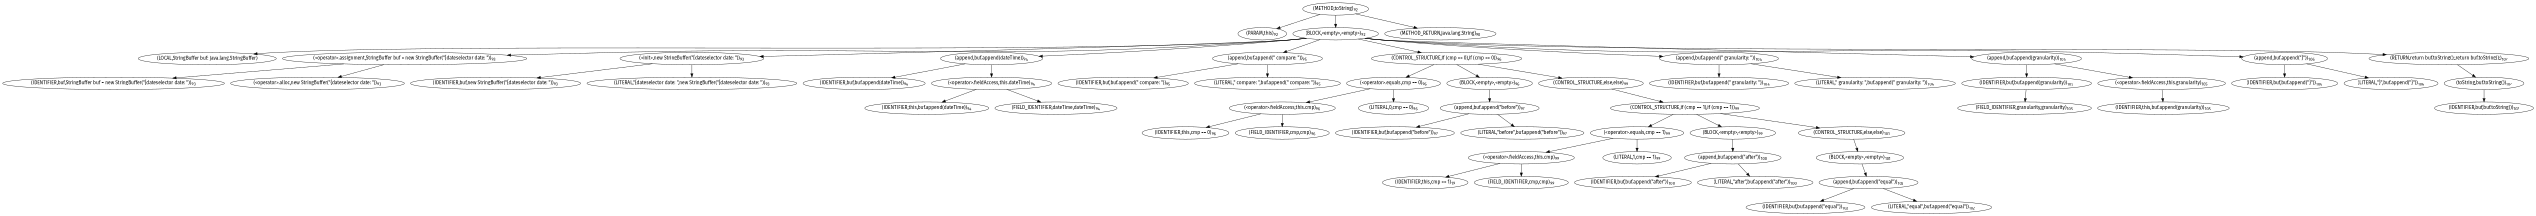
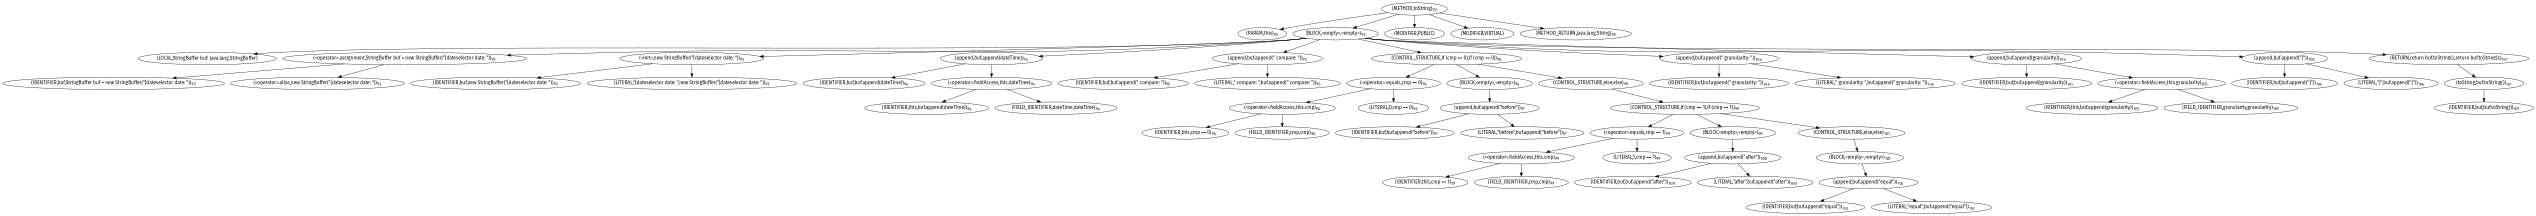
node "(MODIFIER,PUBLIC)": added
node "(MODIFIER,VIRTUAL)": added
edge "(IDENTIFIER,buf,buf.append(granularity))" -> "(FIELD_IDENTIFIER,granularity,granularity)": now "(<operator>.fieldAccess,this.granularity)" -> "(FIELD_IDENTIFIER,granularity,granularity)"
